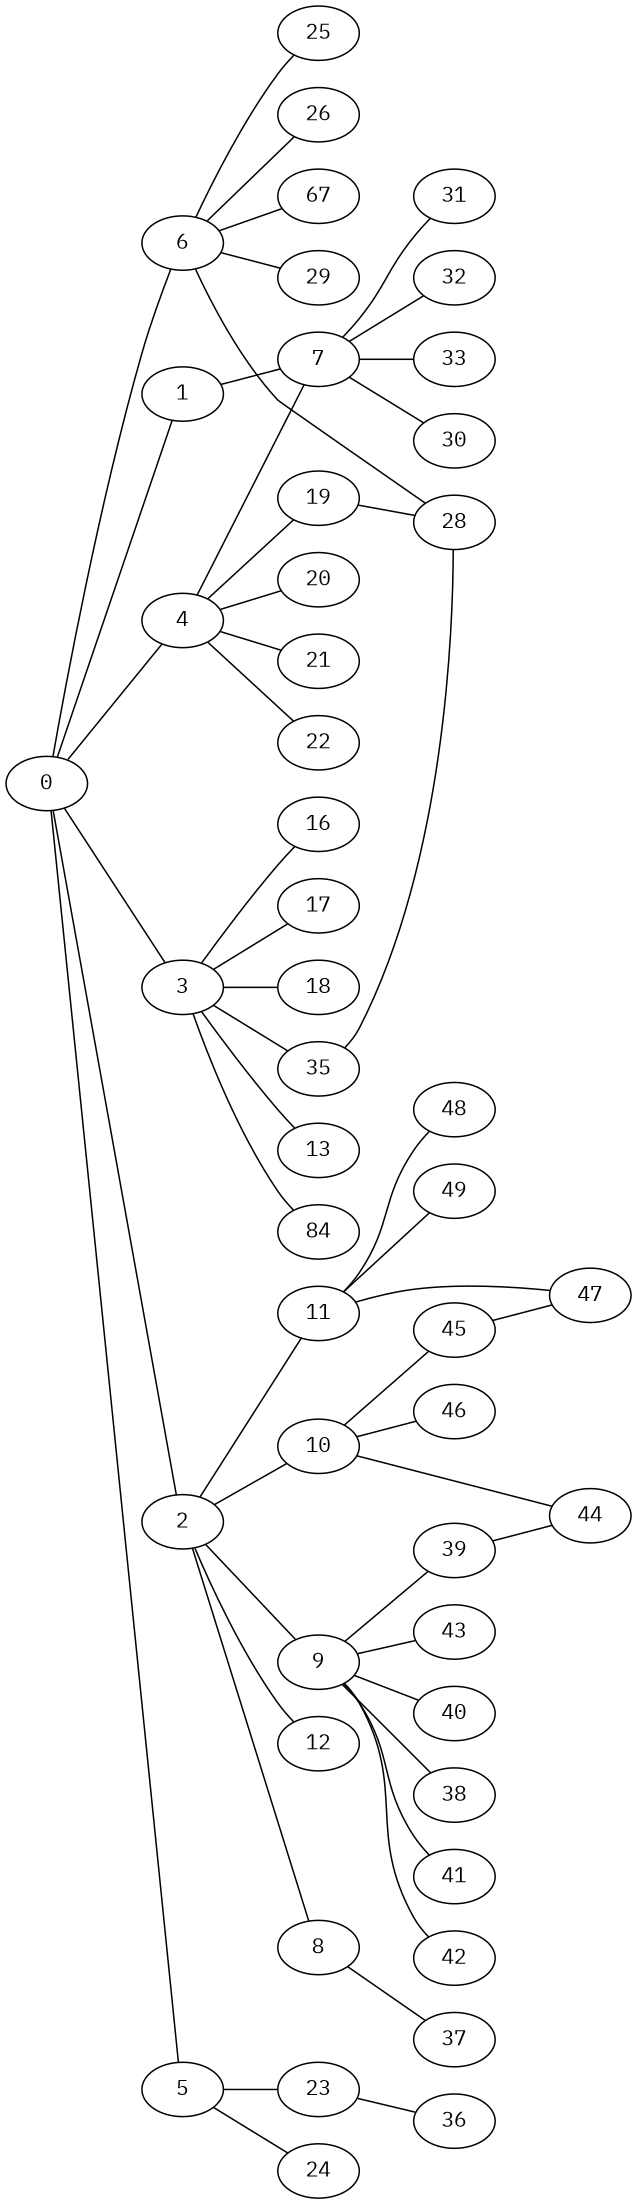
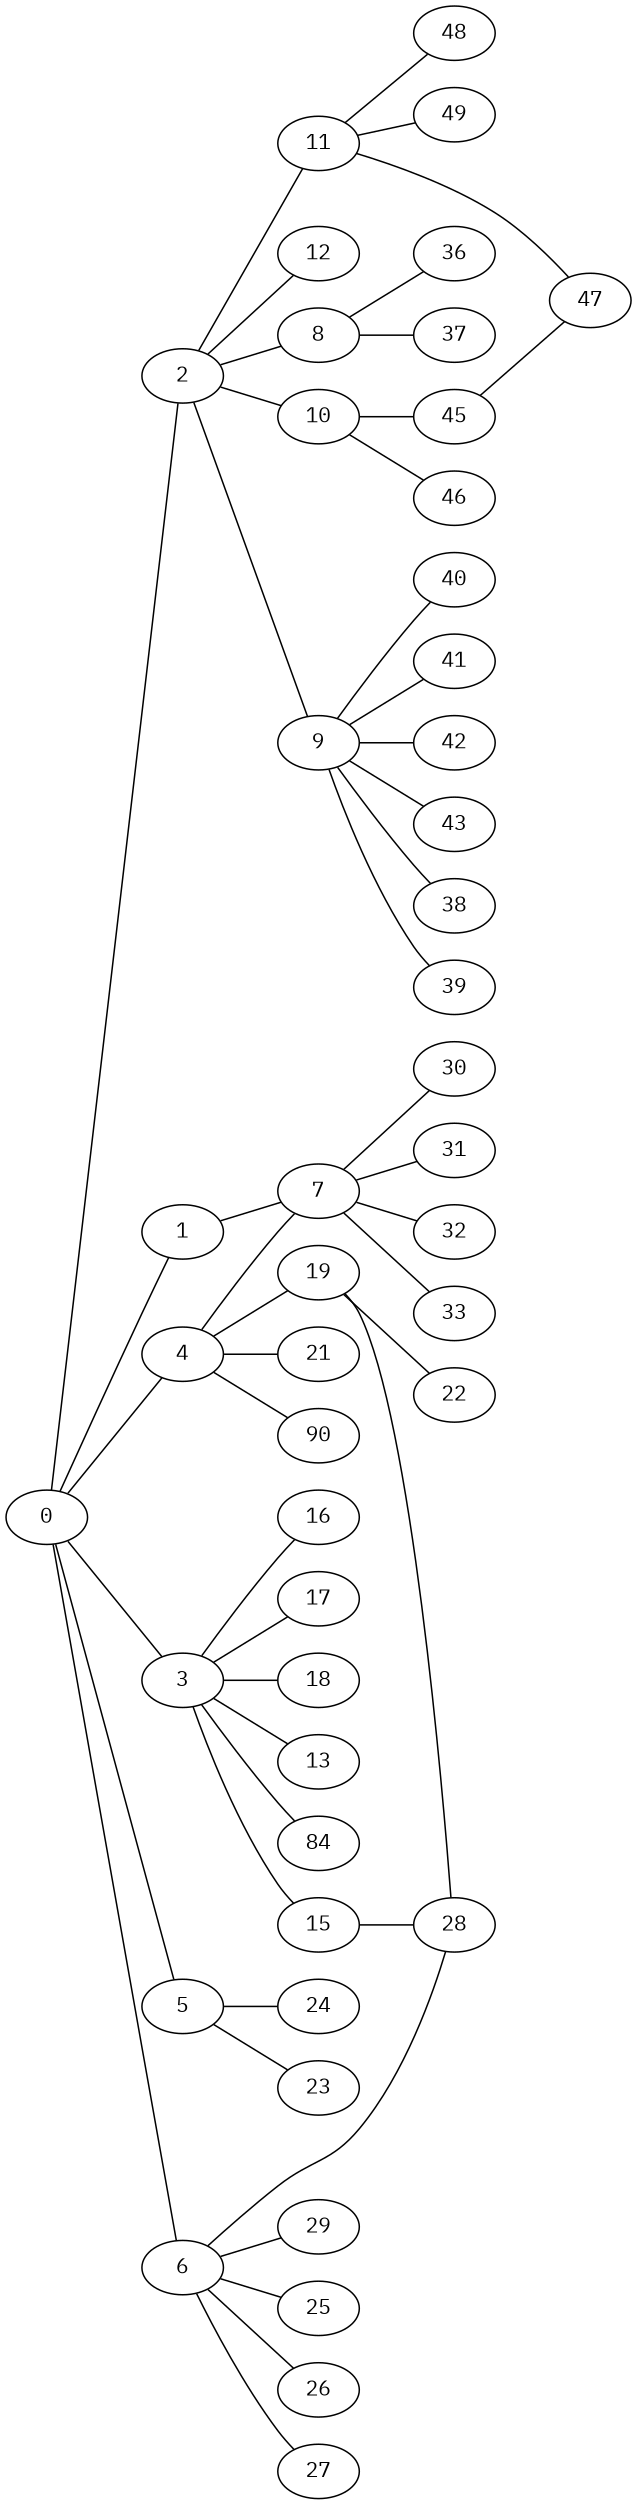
node "67": label "67" -> "27"
node "20": label "20" -> "90"
edge "4" -- "22": now "19" -- "22"
node "35": label "35" -> "15"
node "44": removed
edge "23" -- "36": now "8" -- "36"
